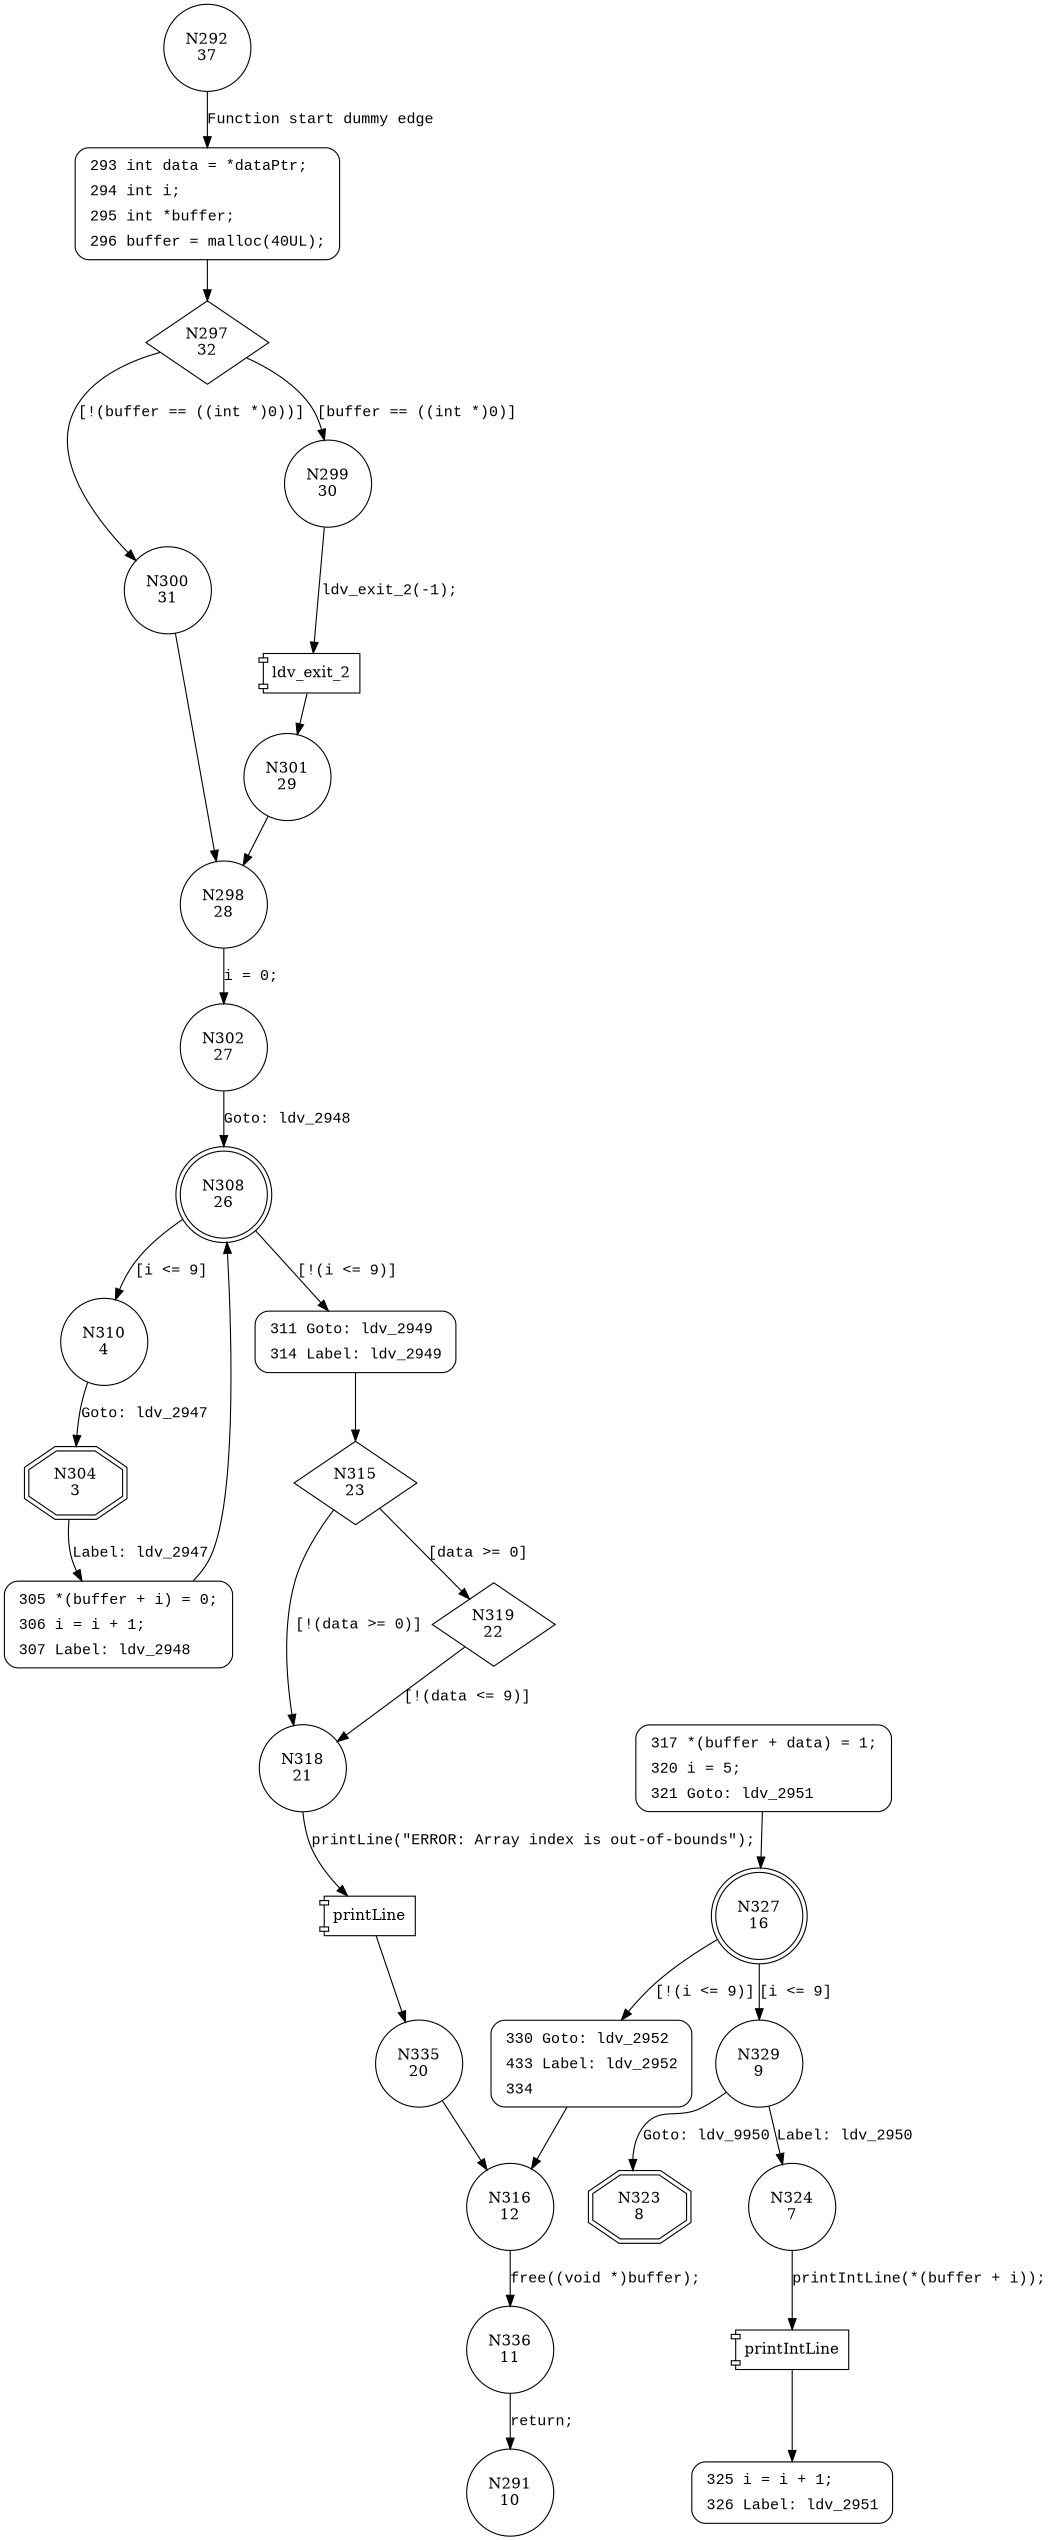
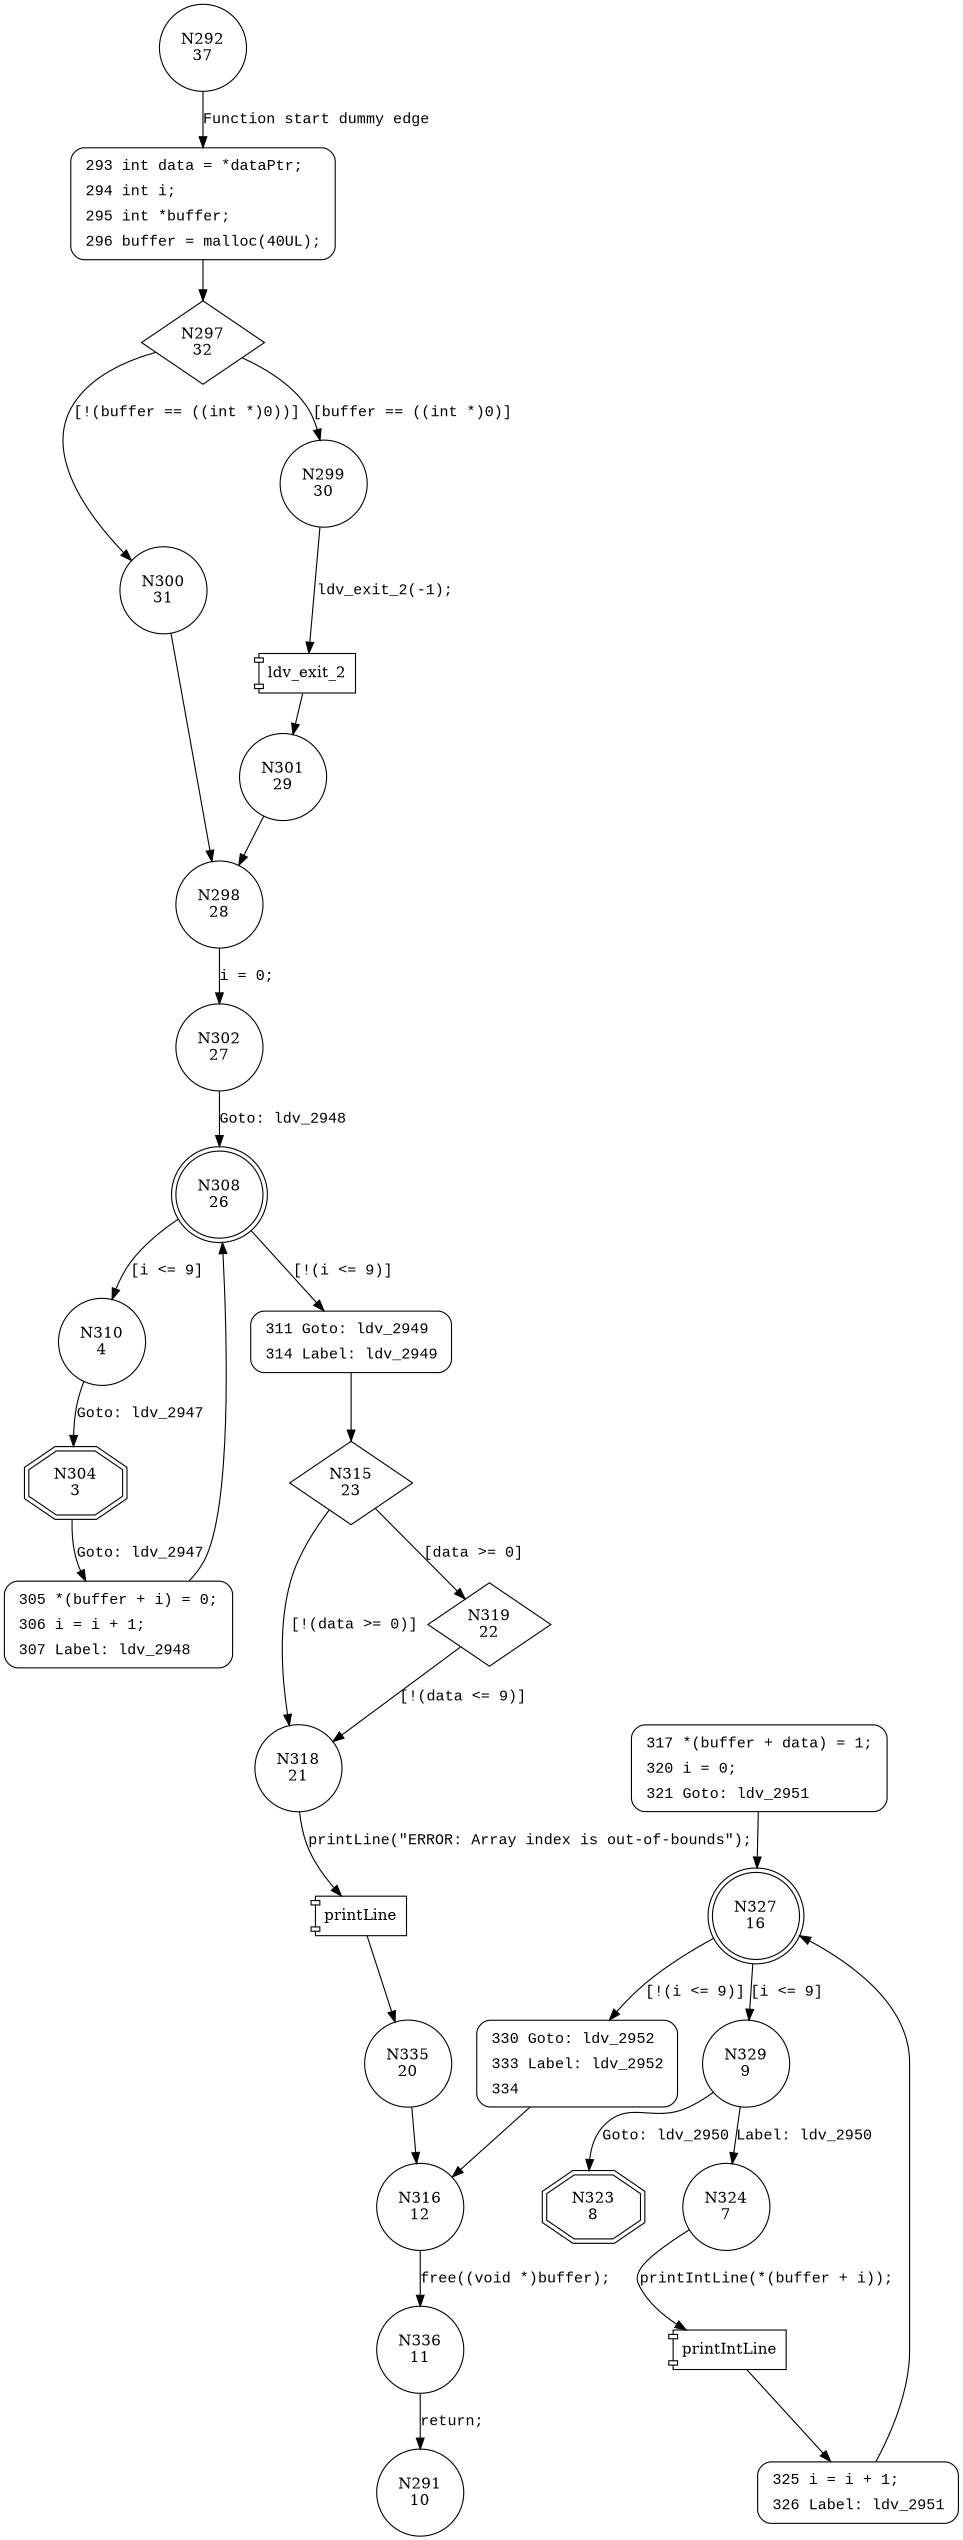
edge "N304 3" -> "305": label "Label: ldv_2947" -> "Goto: ldv_2947"
node "317": text "i = 5;" -> "i = 0;"
node "330": text "433" -> "333"
edge "N329 9" -> "N323 8": label "Goto: ldv_9950" -> "Goto: ldv_2950"
edge "325" -> "N327 16": added
